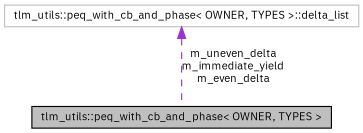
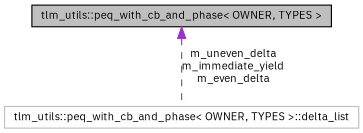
edge "tlm_utils::peq_with_cb_and_phase< OWNER, TYPES >" -> "tlm_utils::peq_with_cb_and_phase< OWNER, TYPES >::delta_list": reversed
